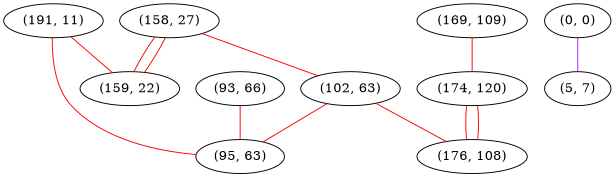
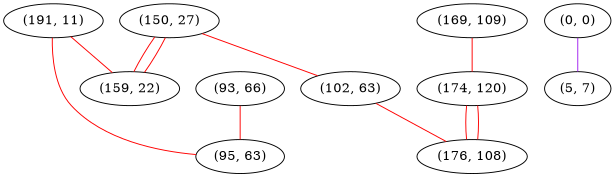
node "(158, 27)": label "(158, 27)" -> "(150, 27)"
edge "(102, 63)" -- "(95, 63)": removed
